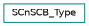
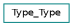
node "SCnSCB_Type": label "SCnSCB_Type" -> "Type_Type"
